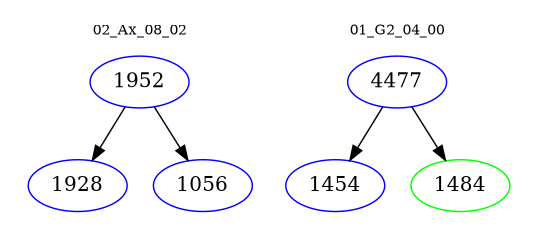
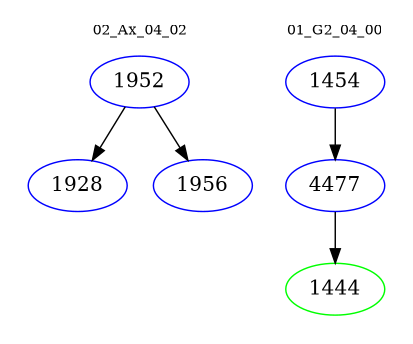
cluster "02_Ax_08_02": label "02_Ax_08_02" -> "02_Ax_04_02"
edge "4477" -> "1454": reversed
node "1056": label "1056" -> "1956"
node "1484": label "1484" -> "1444"
